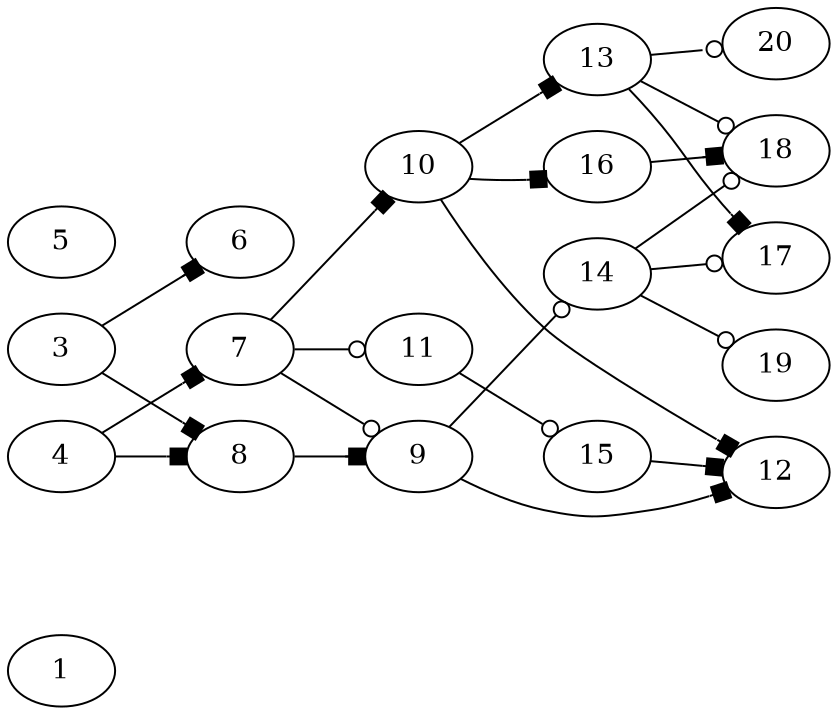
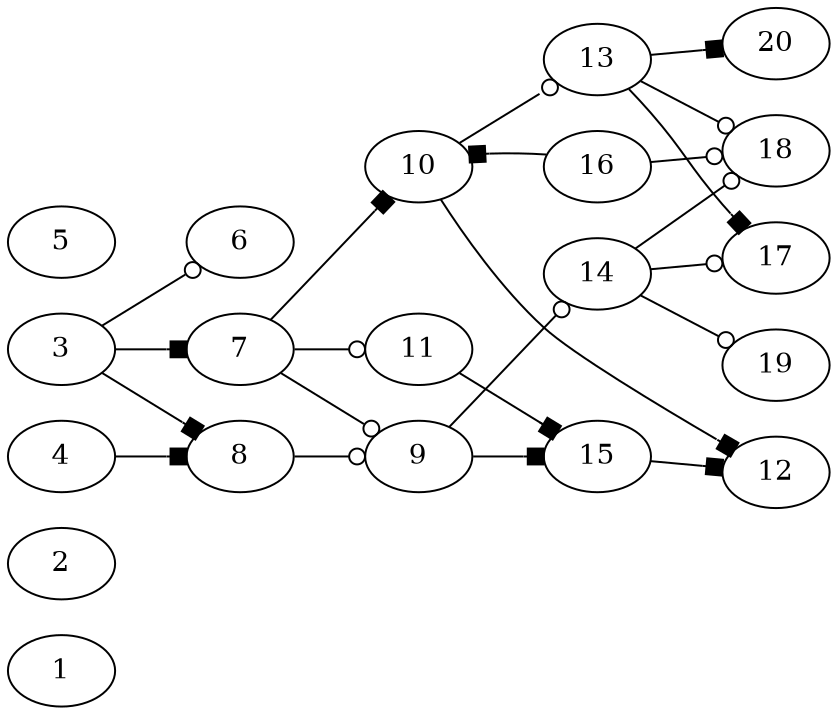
edge "13" -> "20": arrowhead odot -> box
edge "10" -> "13": arrowhead box -> odot
edge "16" -> "18": arrowhead box -> odot
edge "10" -> "16": reversed
edge "3" -> "6": arrowhead box -> odot
edge "11" -> "15": arrowhead odot -> box
edge "4" -> "7": now "3" -> "7"
edge "8" -> "9": arrowhead box -> odot
edge "9" -> "12": now "9" -> "15"
node "2": added
